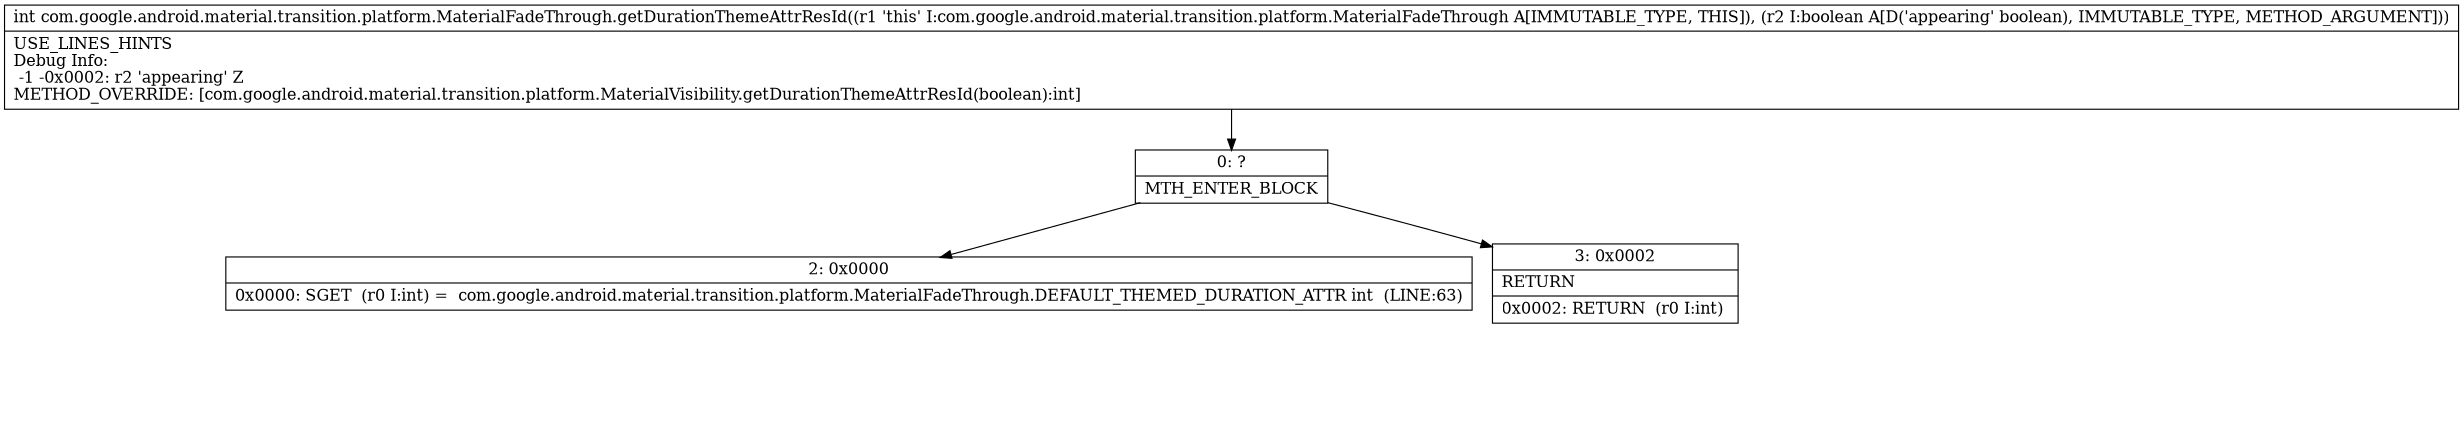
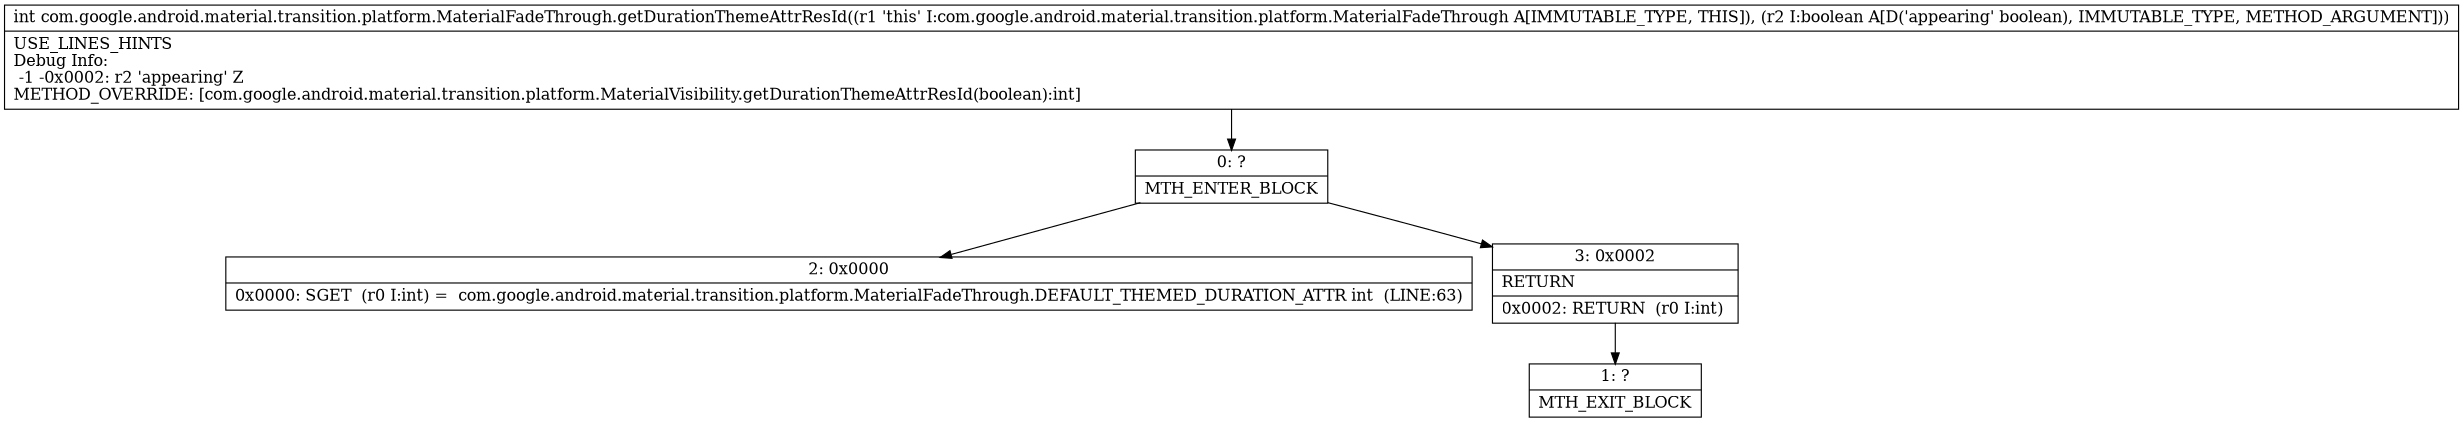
node "1: ?": added
